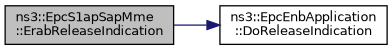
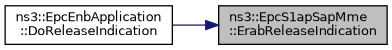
edge "ns3::EpcS1apSapMme ::ErabReleaseIndication" -> "ns3::EpcEnbApplication ::DoReleaseIndication": reversed
